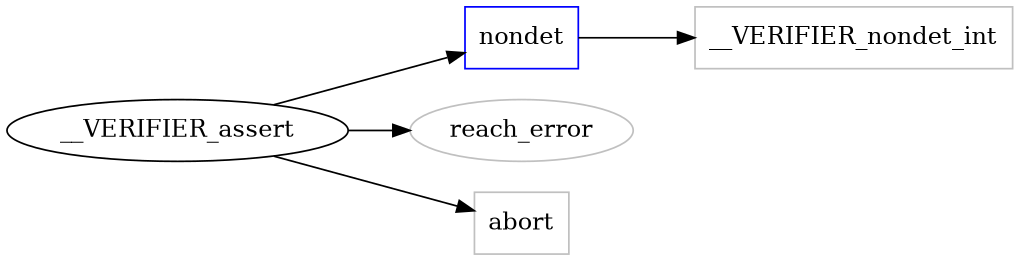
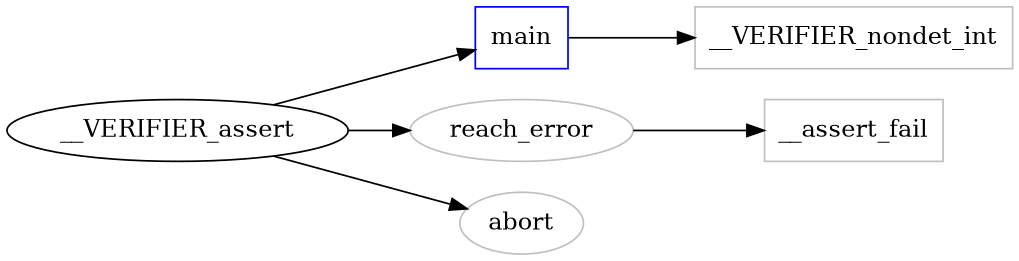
node "nondet": label "nondet" -> "main"
node "__assert_fail": added
node "abort": shape box -> ellipse
